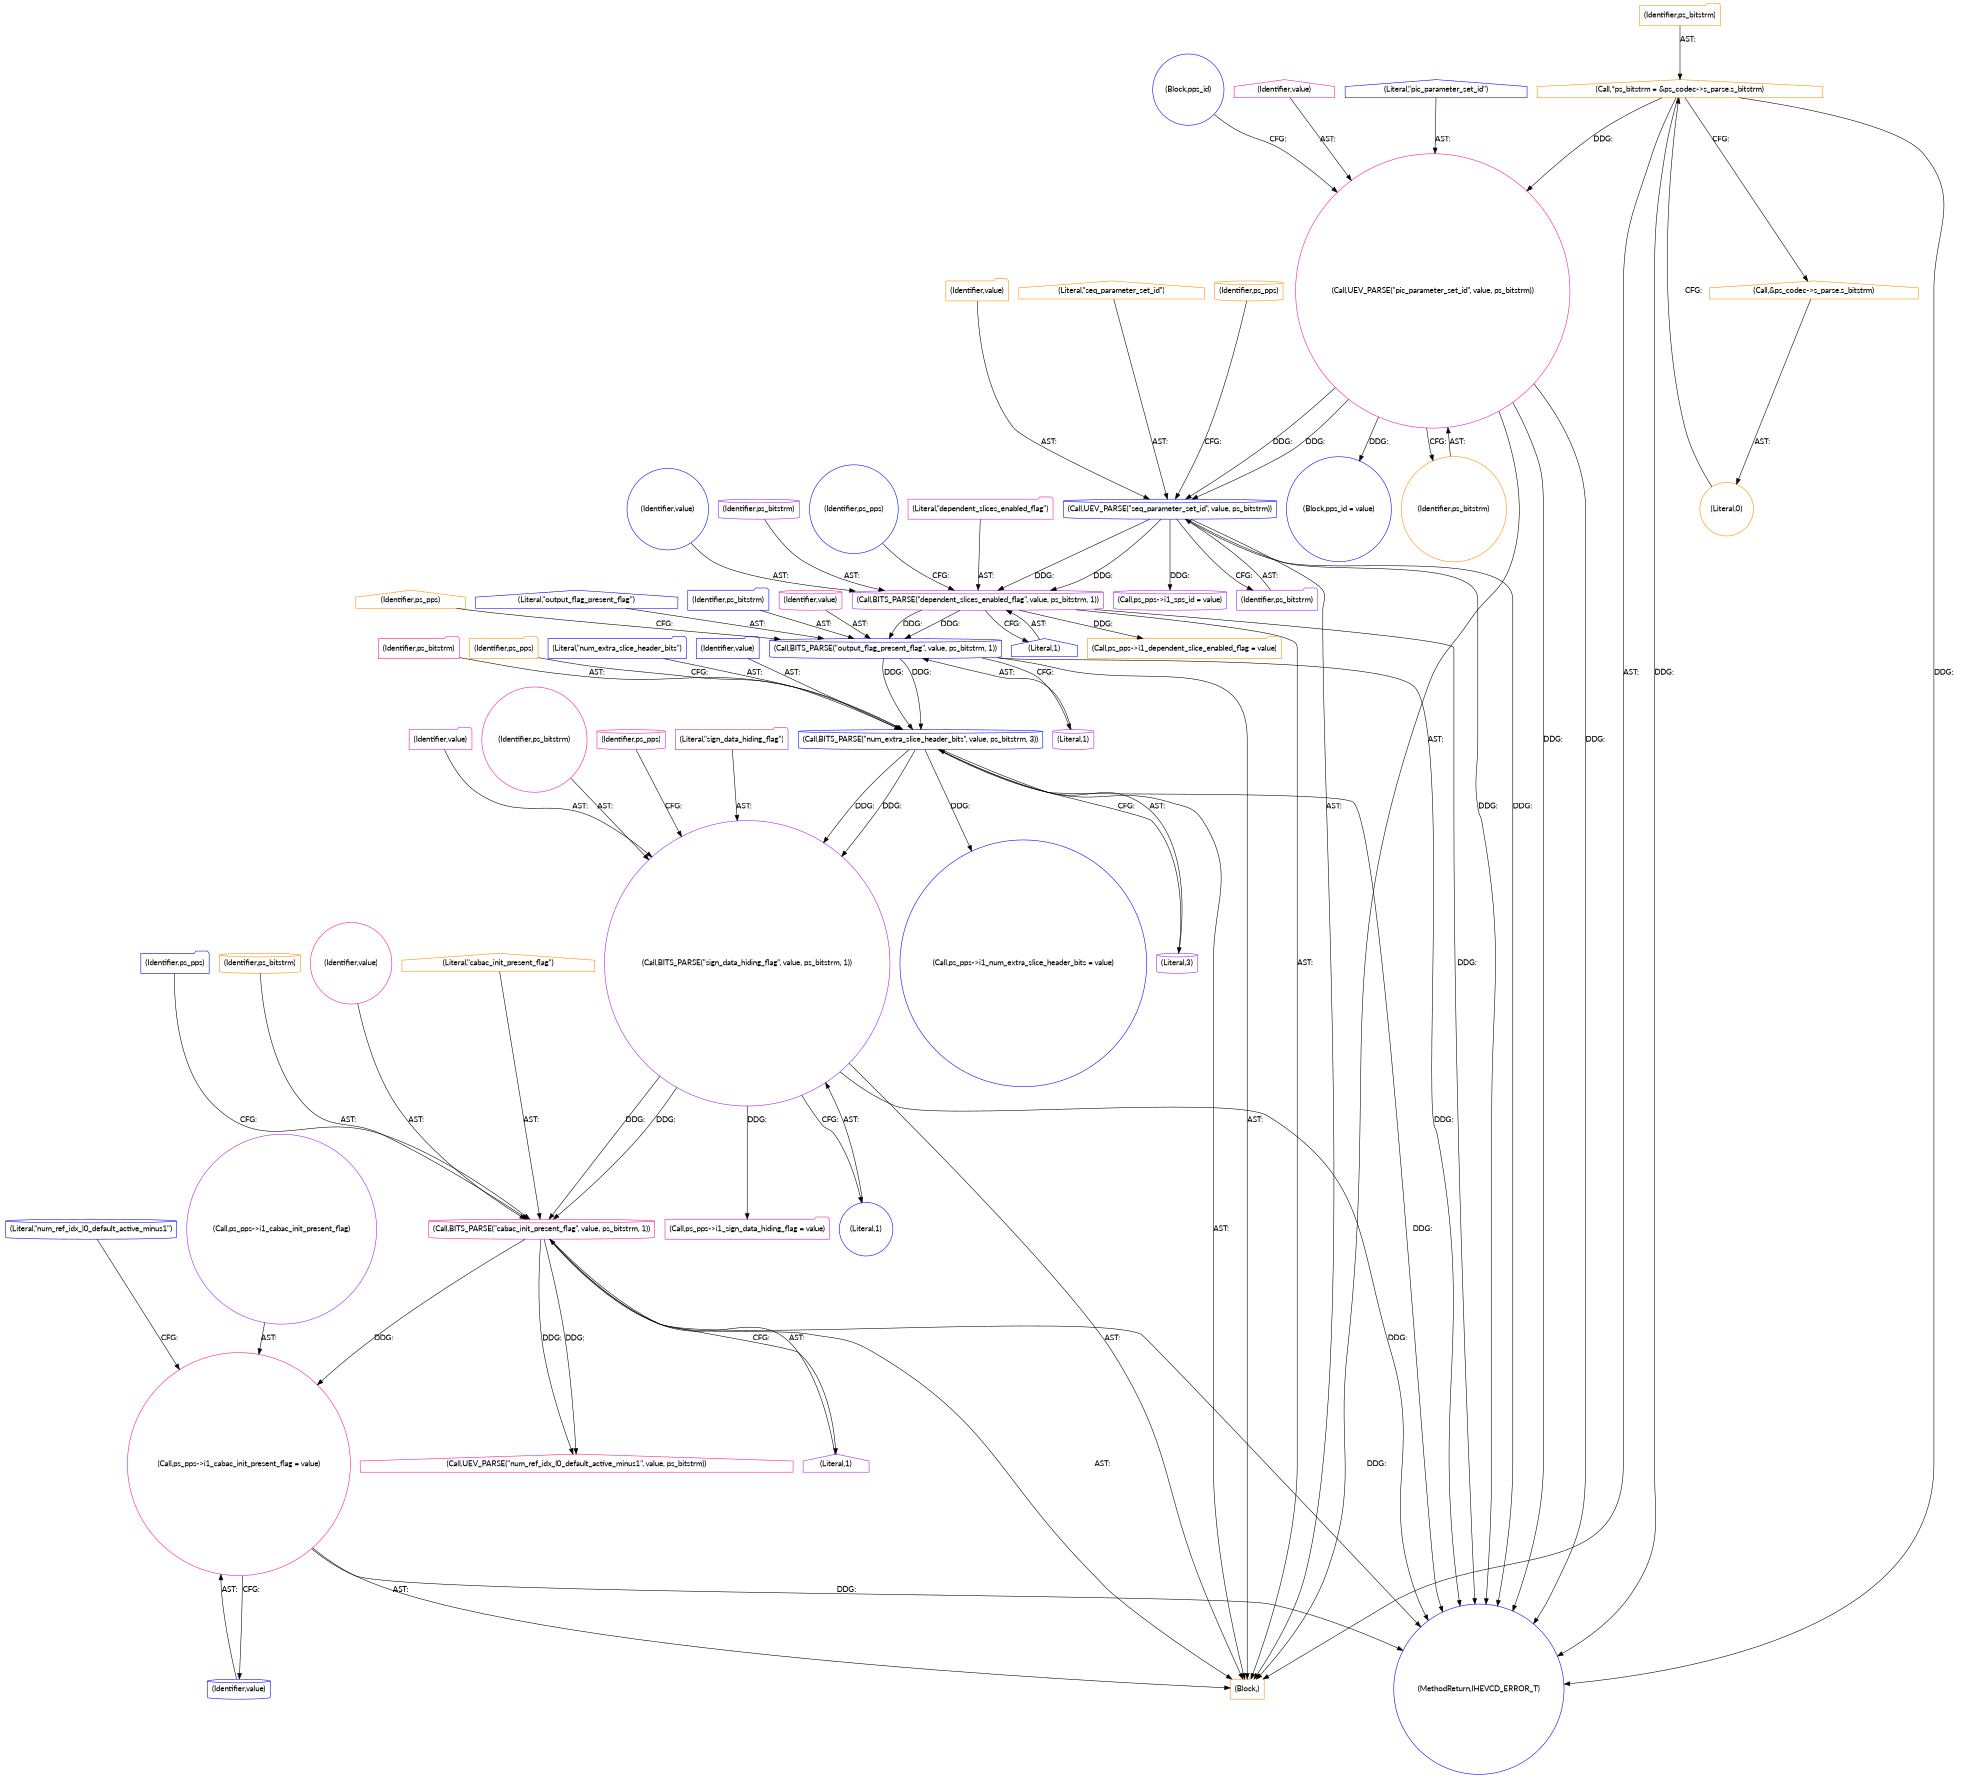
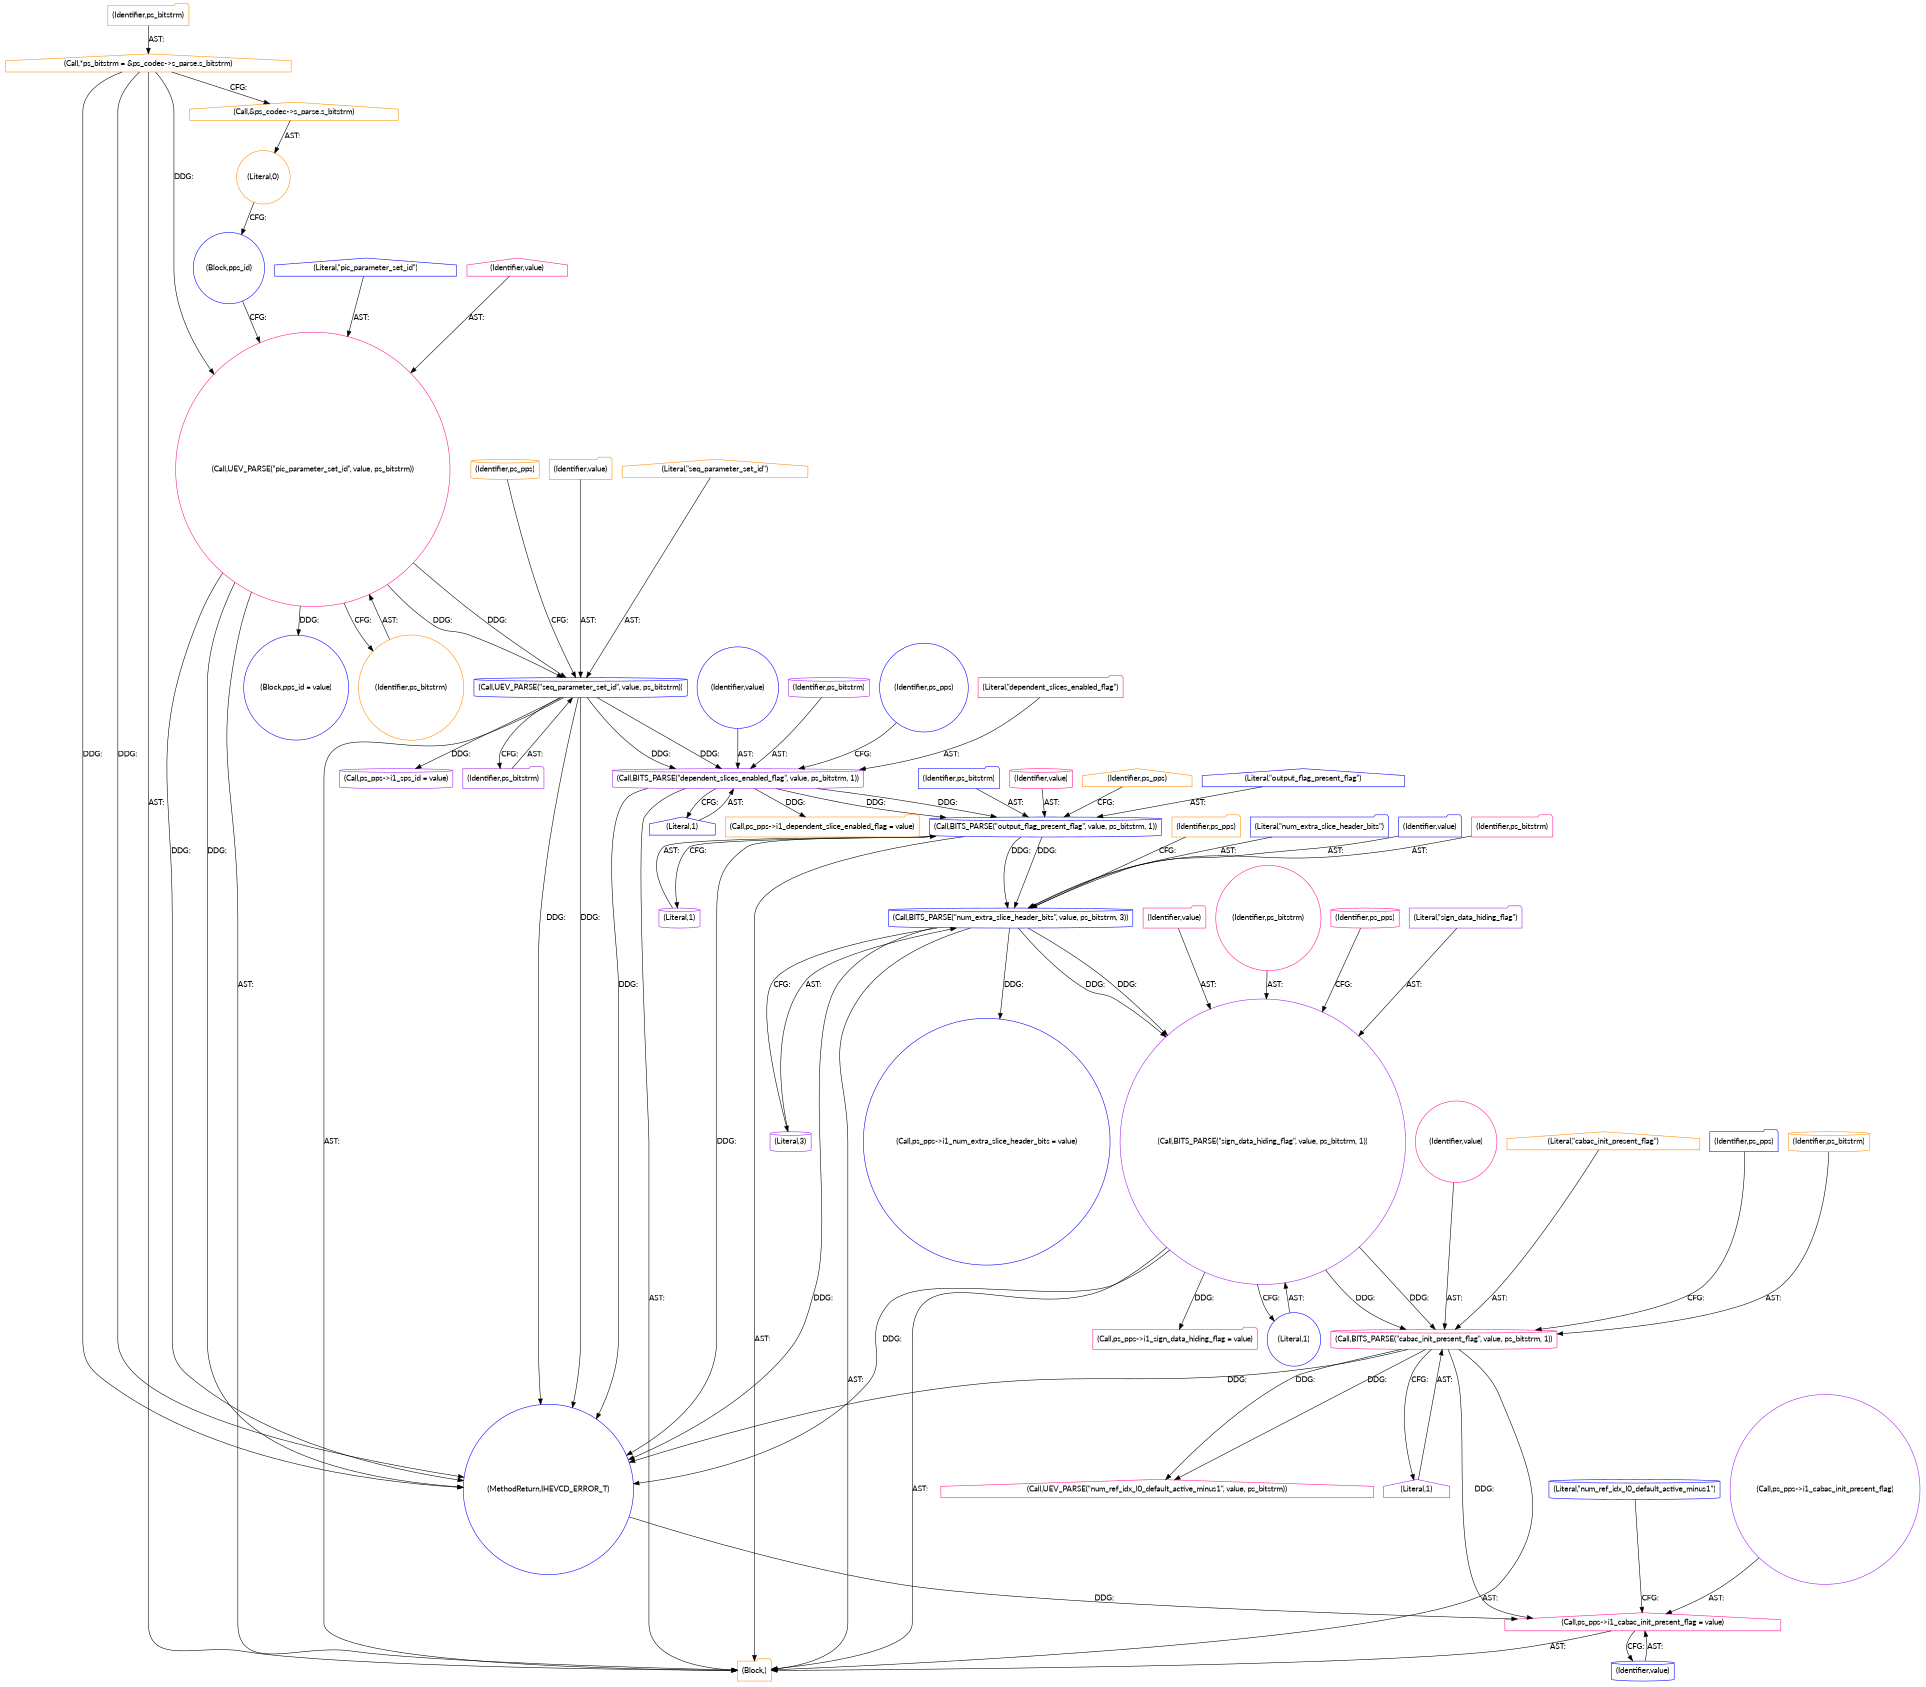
edge "(Literal,0)" -> "(Call,*ps_bitstrm = &ps_codec->s_parse.s_bitstrm)": now "(Literal,0)" -> "(Block,pps_id)"
node "(Call,ps_pps->i1_cabac_init_present_flag = value)": shape circle -> house
edge "(Call,ps_pps->i1_cabac_init_present_flag = value)" -> "(MethodReturn,IHEVCD_ERROR_T)": reversed
